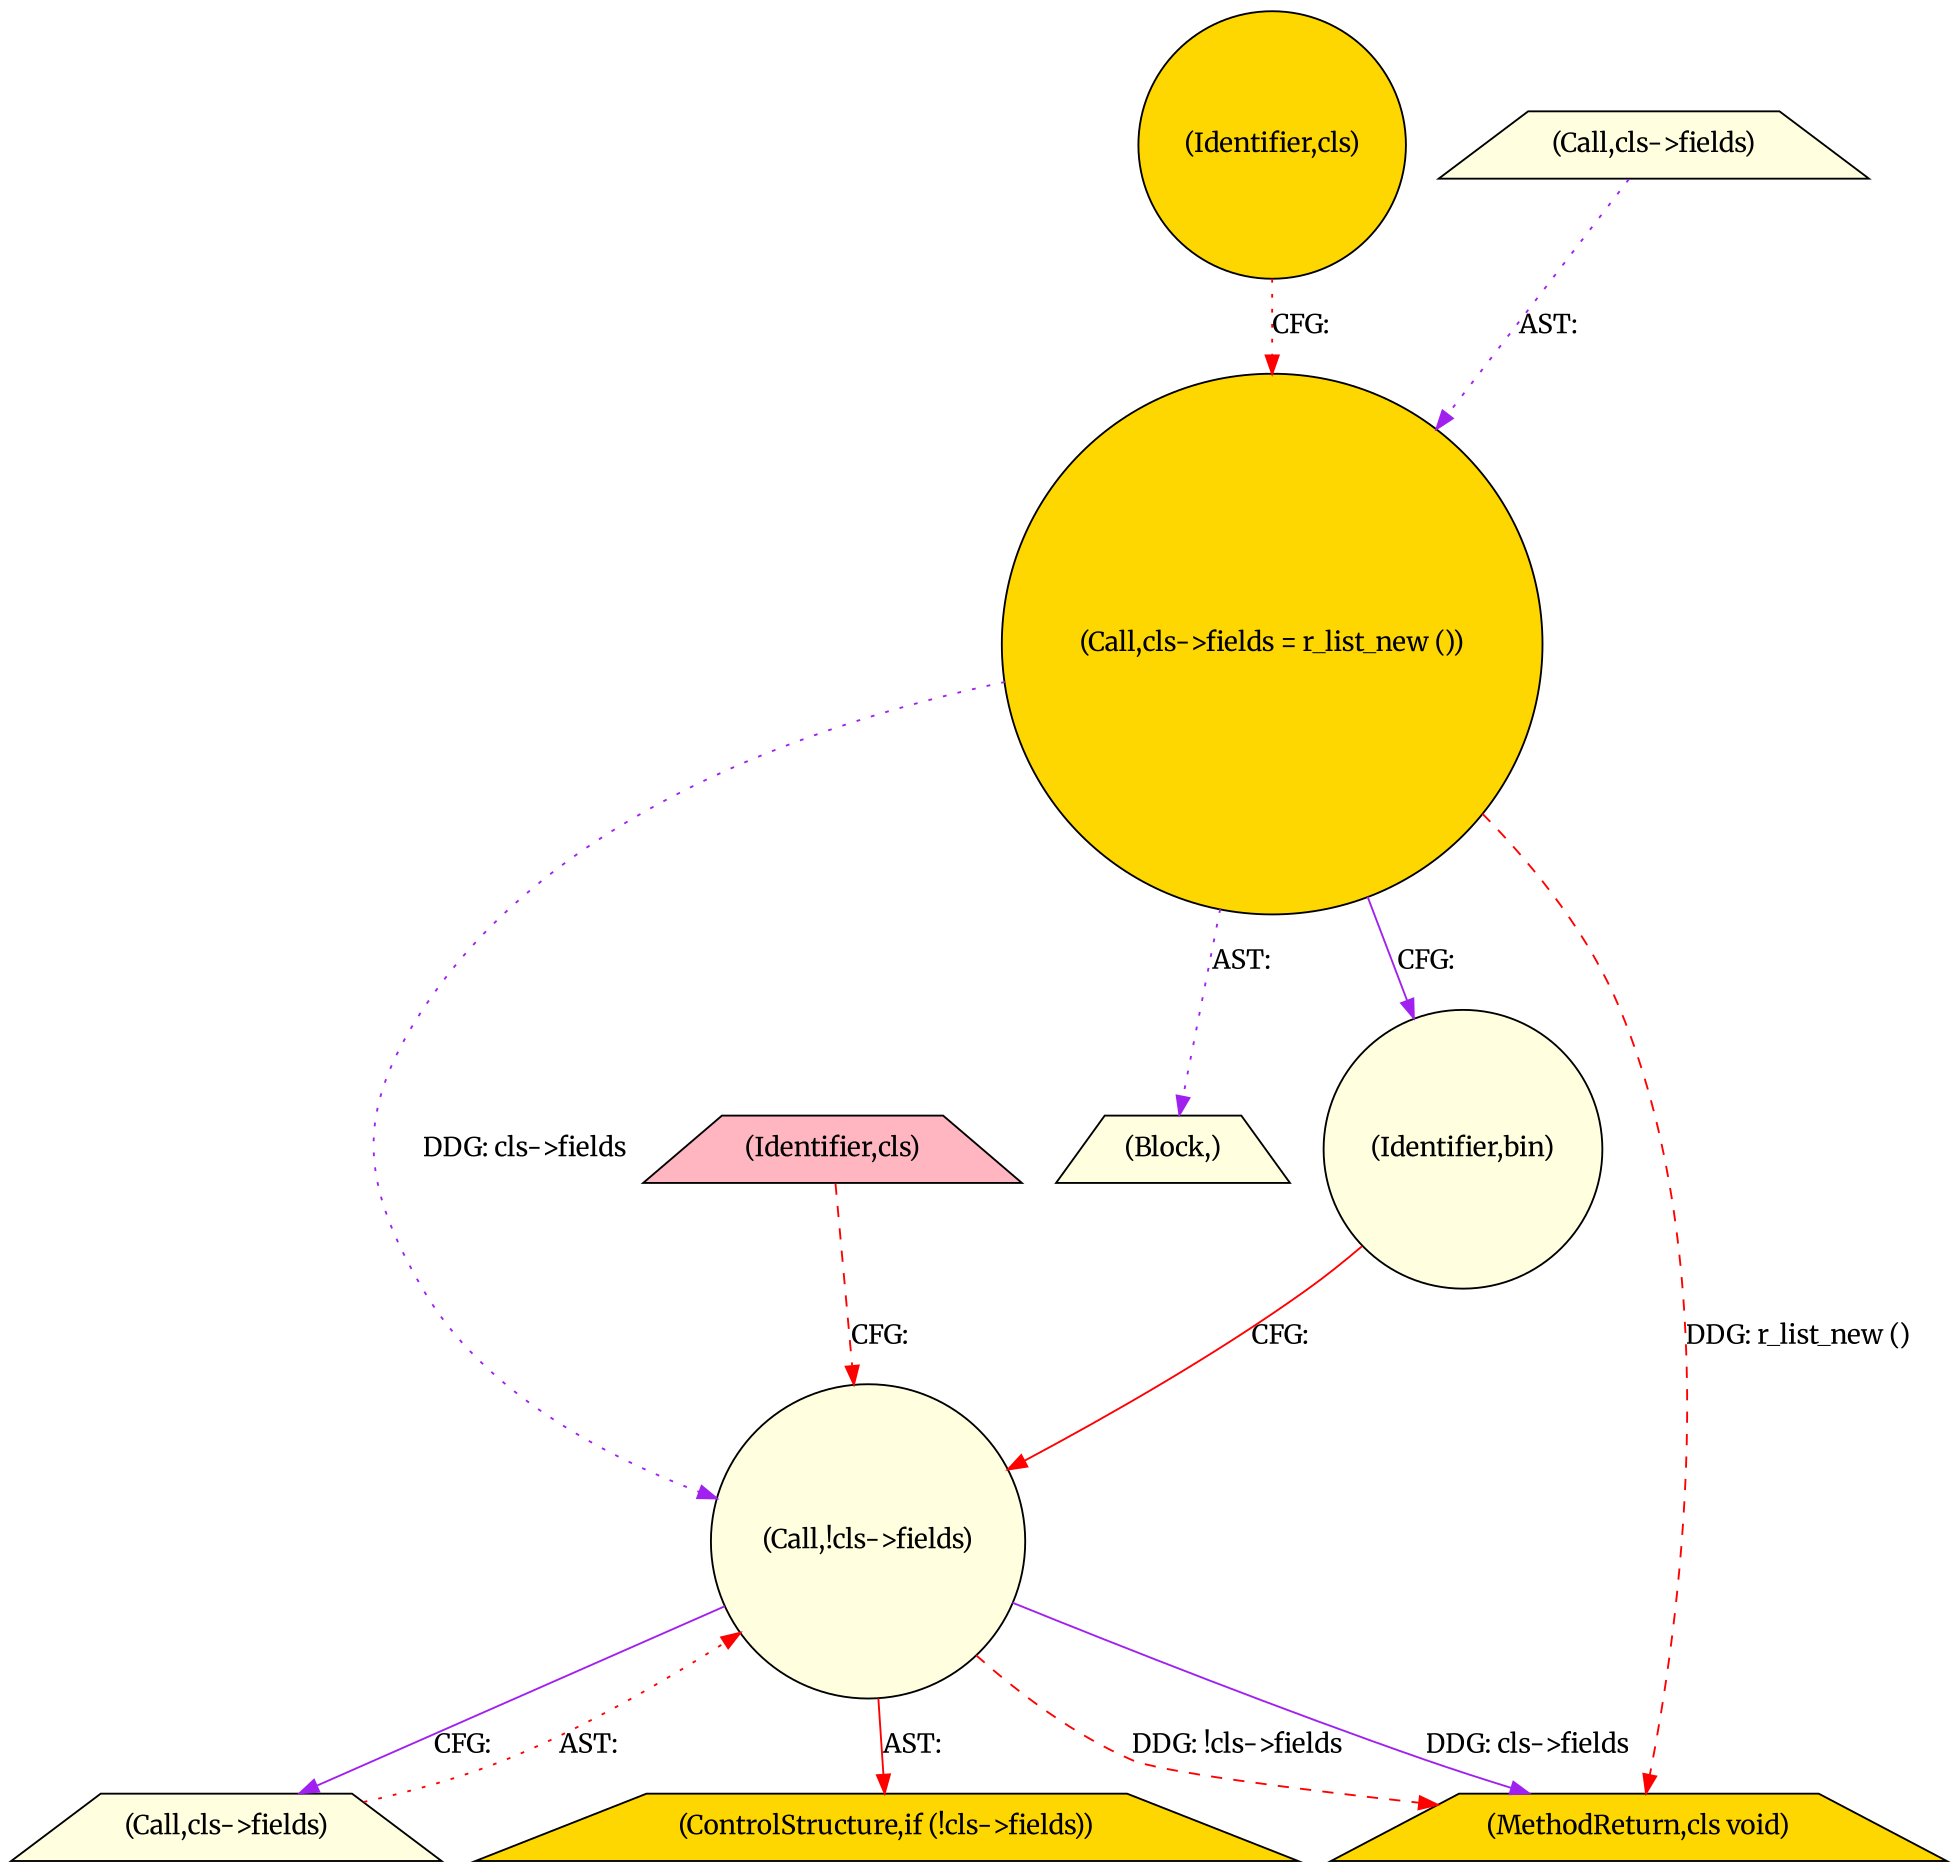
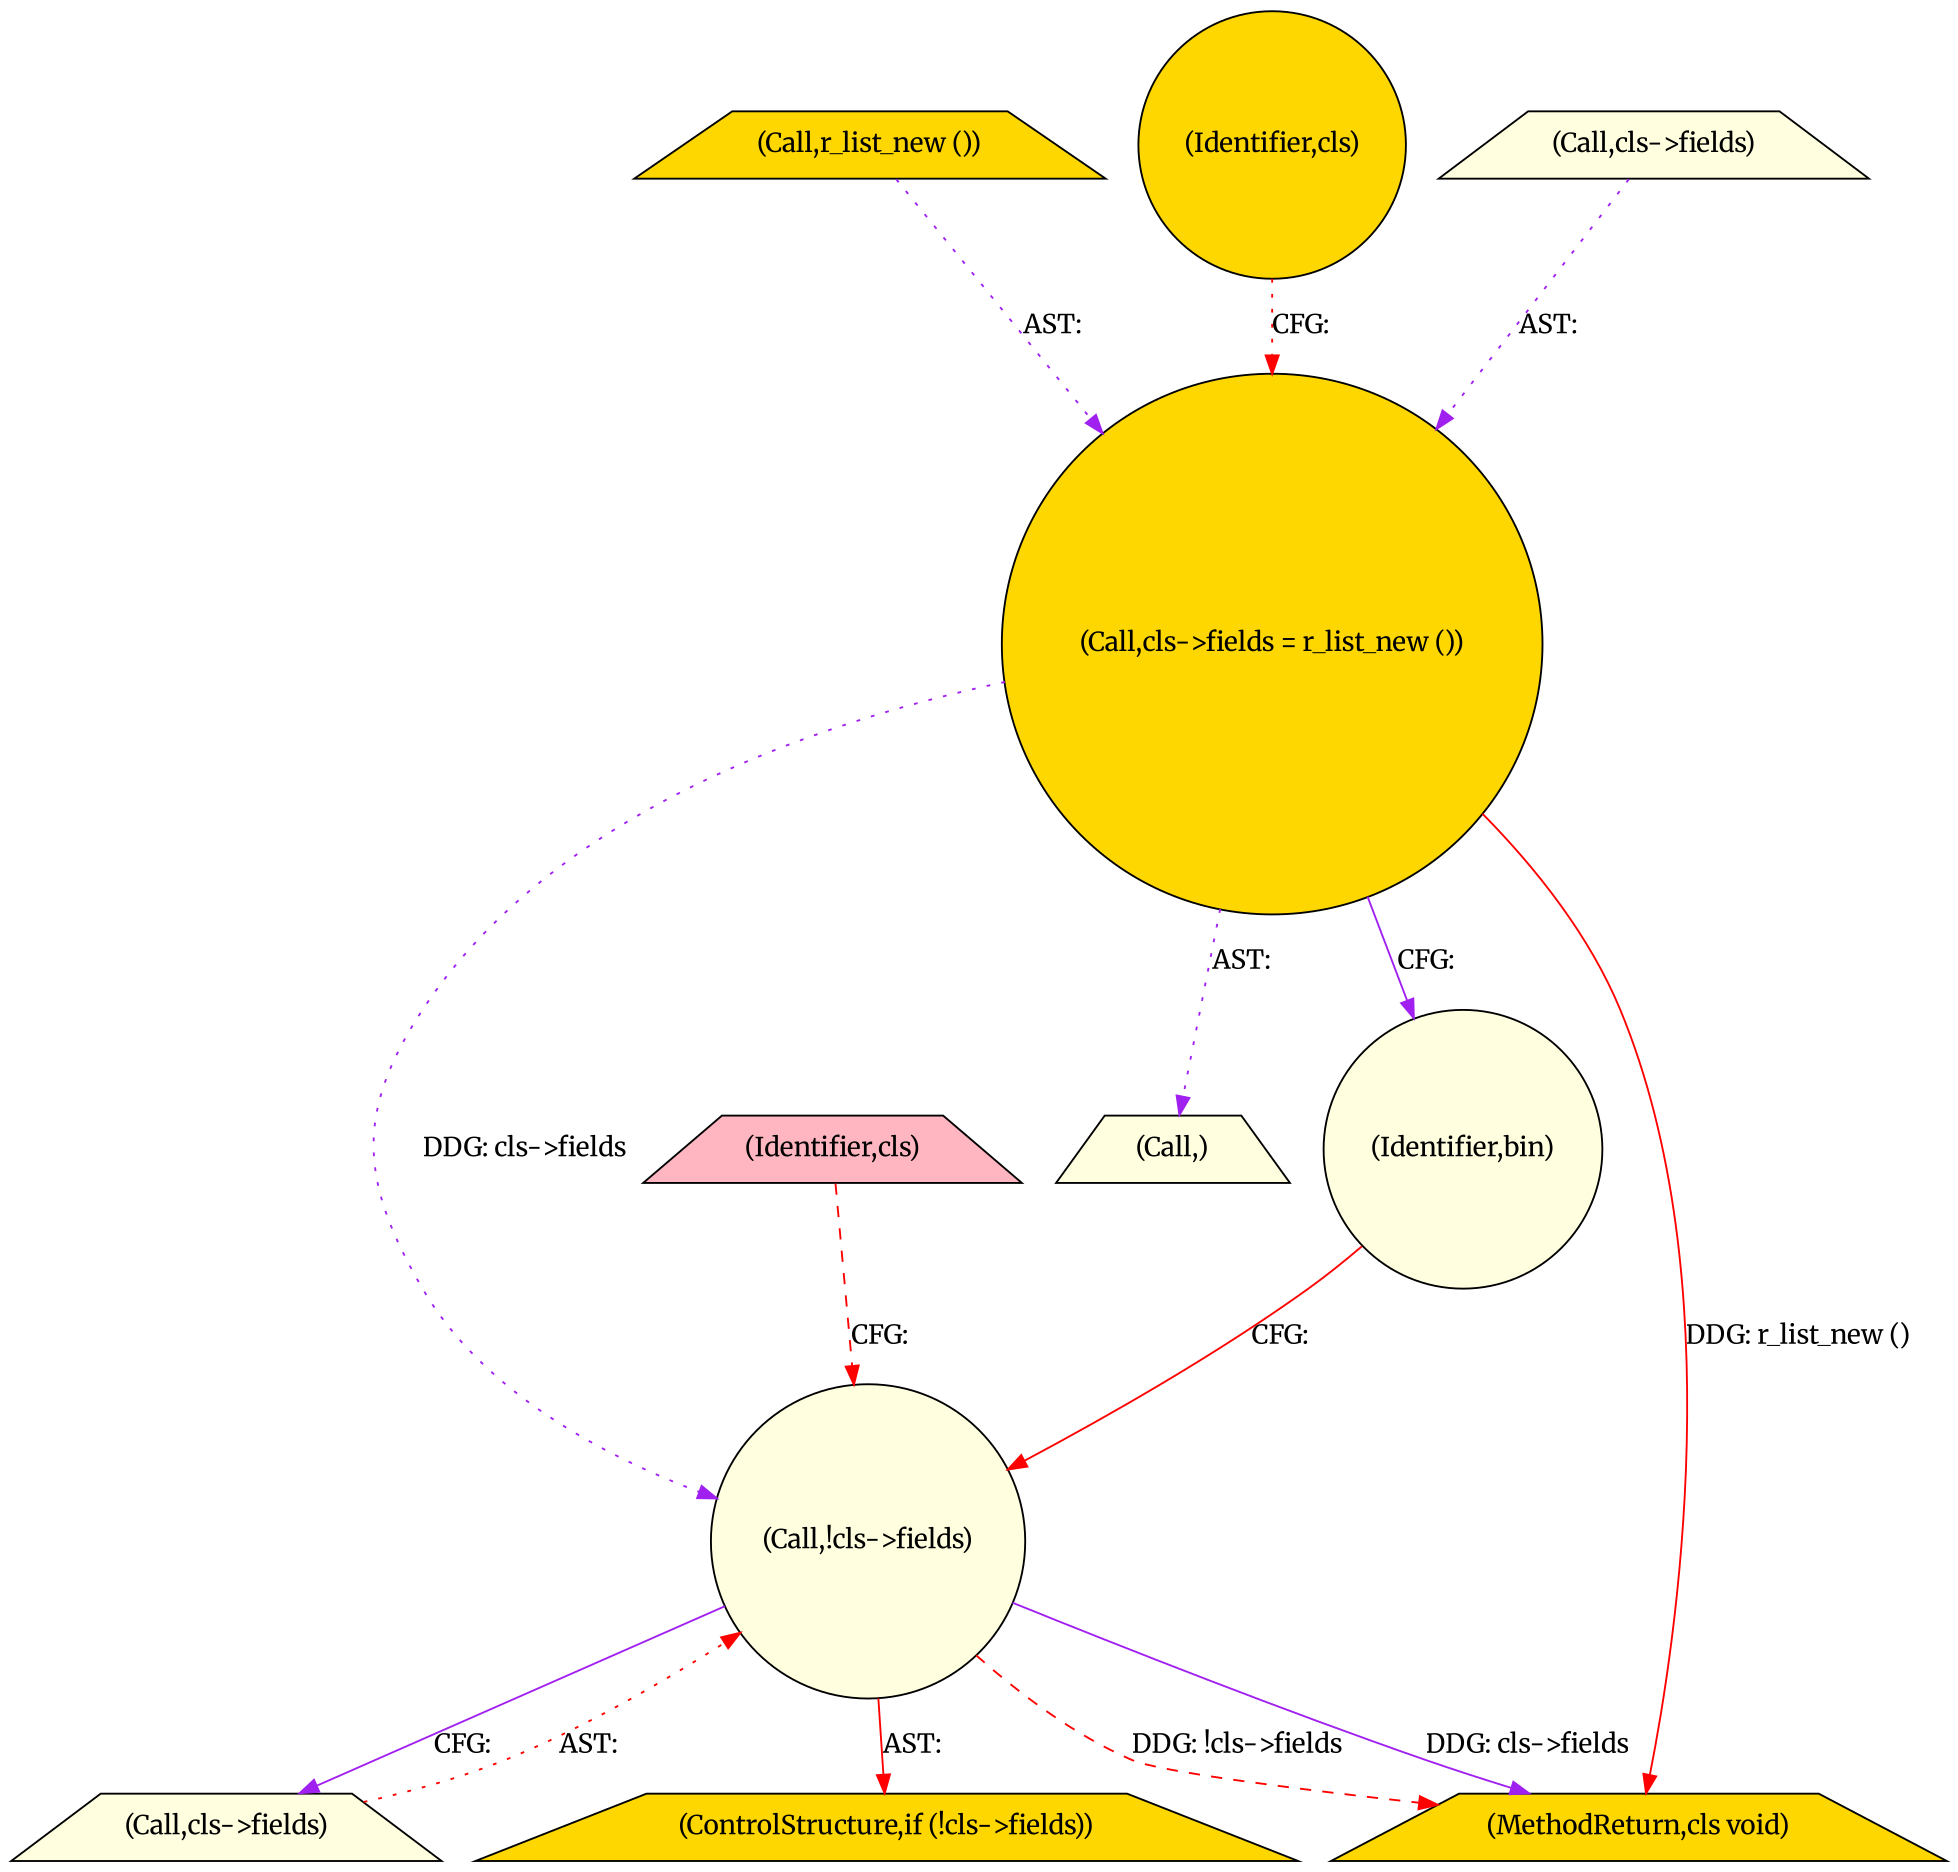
node "(Call,r_list_new ())": added
node "(Block,)": label "(Block,)" -> "(Call,)"
edge "(Call,cls->fields = r_list_new ())" -> "(MethodReturn,cls void)": style dashed -> solid
